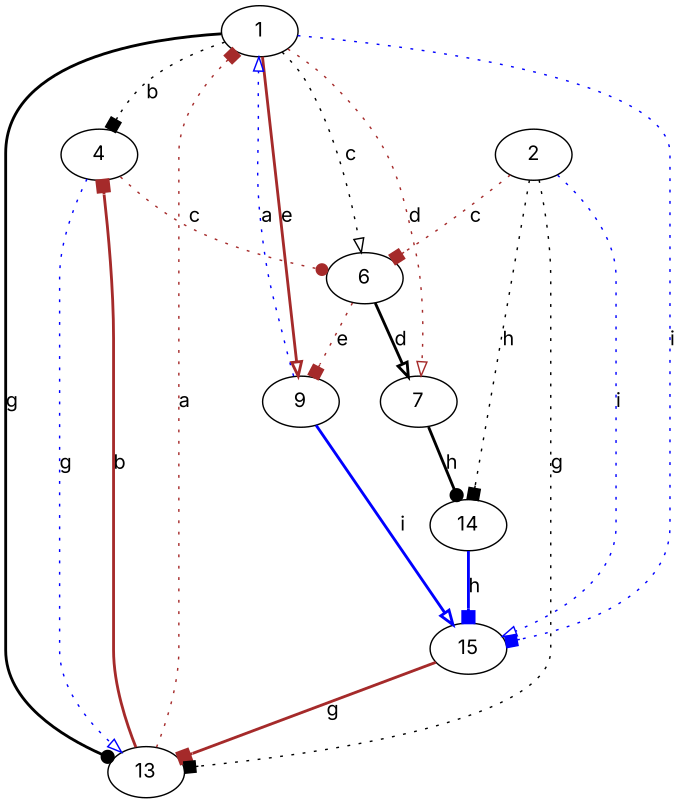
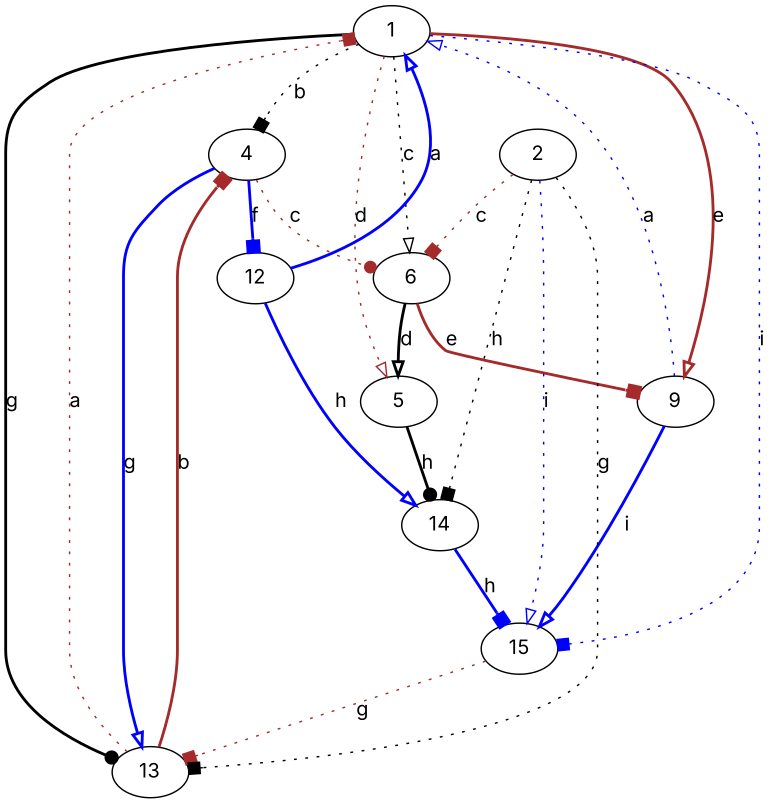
node "12": added
edge "6" -> "9": style dotted -> bold
node "7": label "7" -> "5"
edge "4" -> "13": style dotted -> bold
edge "15" -> "13": style bold -> dotted
